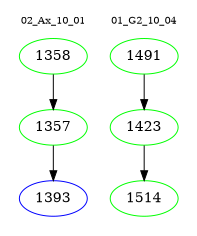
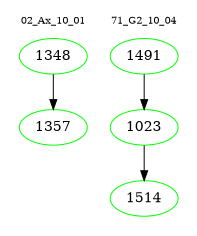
cluster "01_G2_10_04": label "01_G2_10_04" -> "71_G2_10_04"
node "1358": label "1358" -> "1348"
node "1423": label "1423" -> "1023"
node "1393": removed
